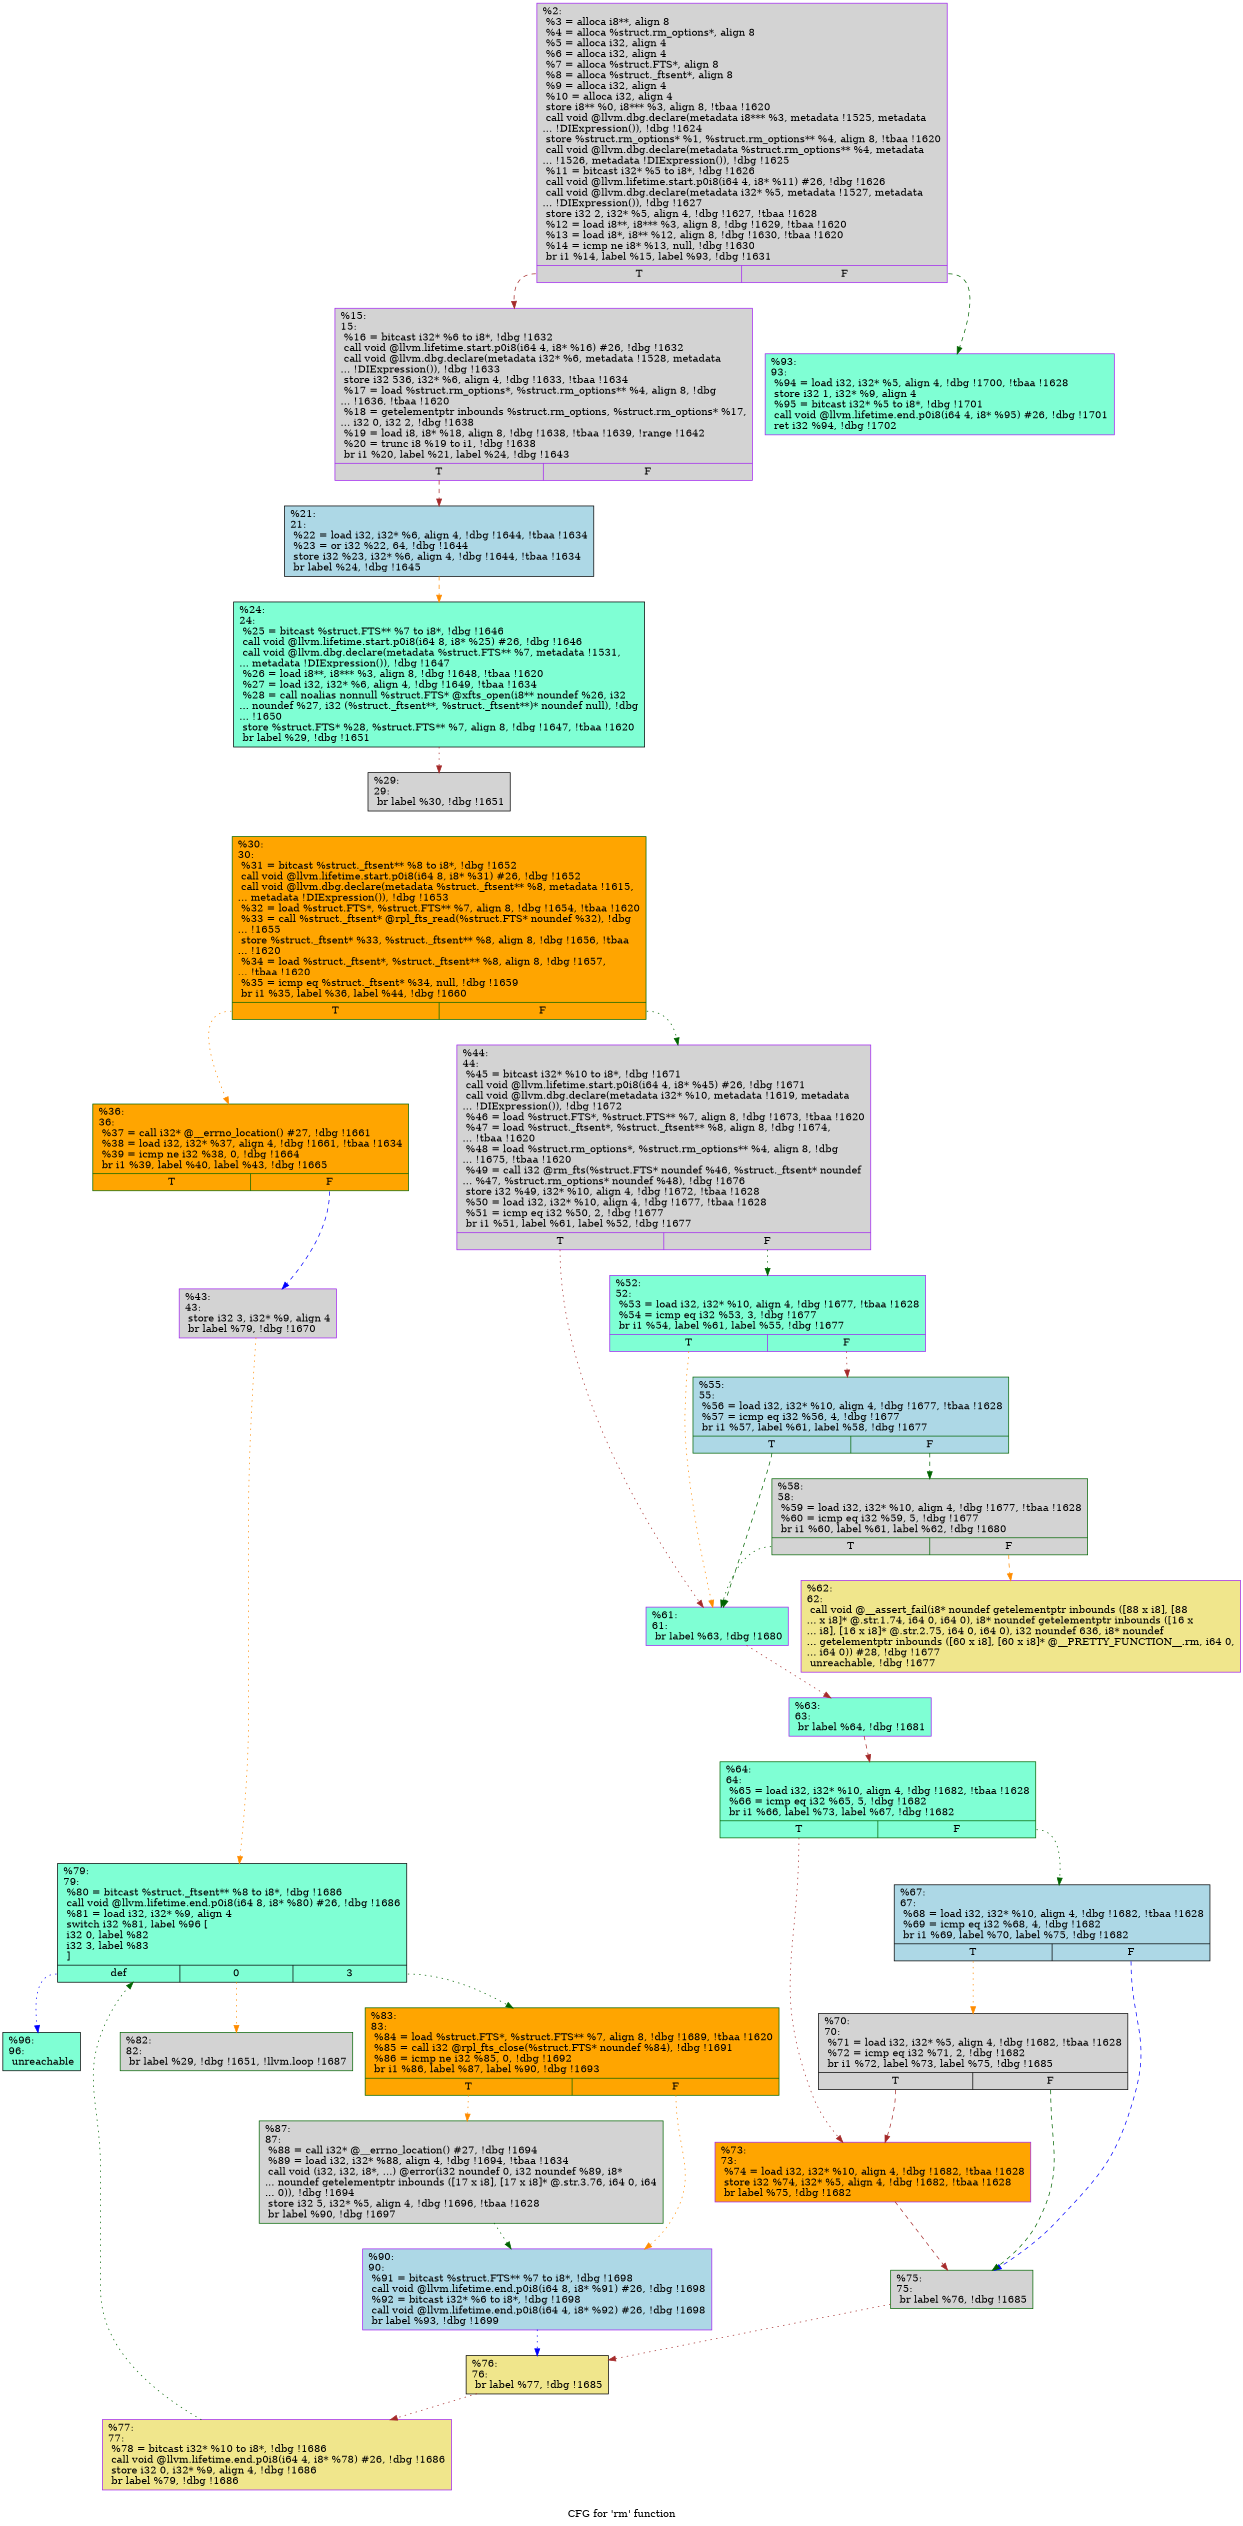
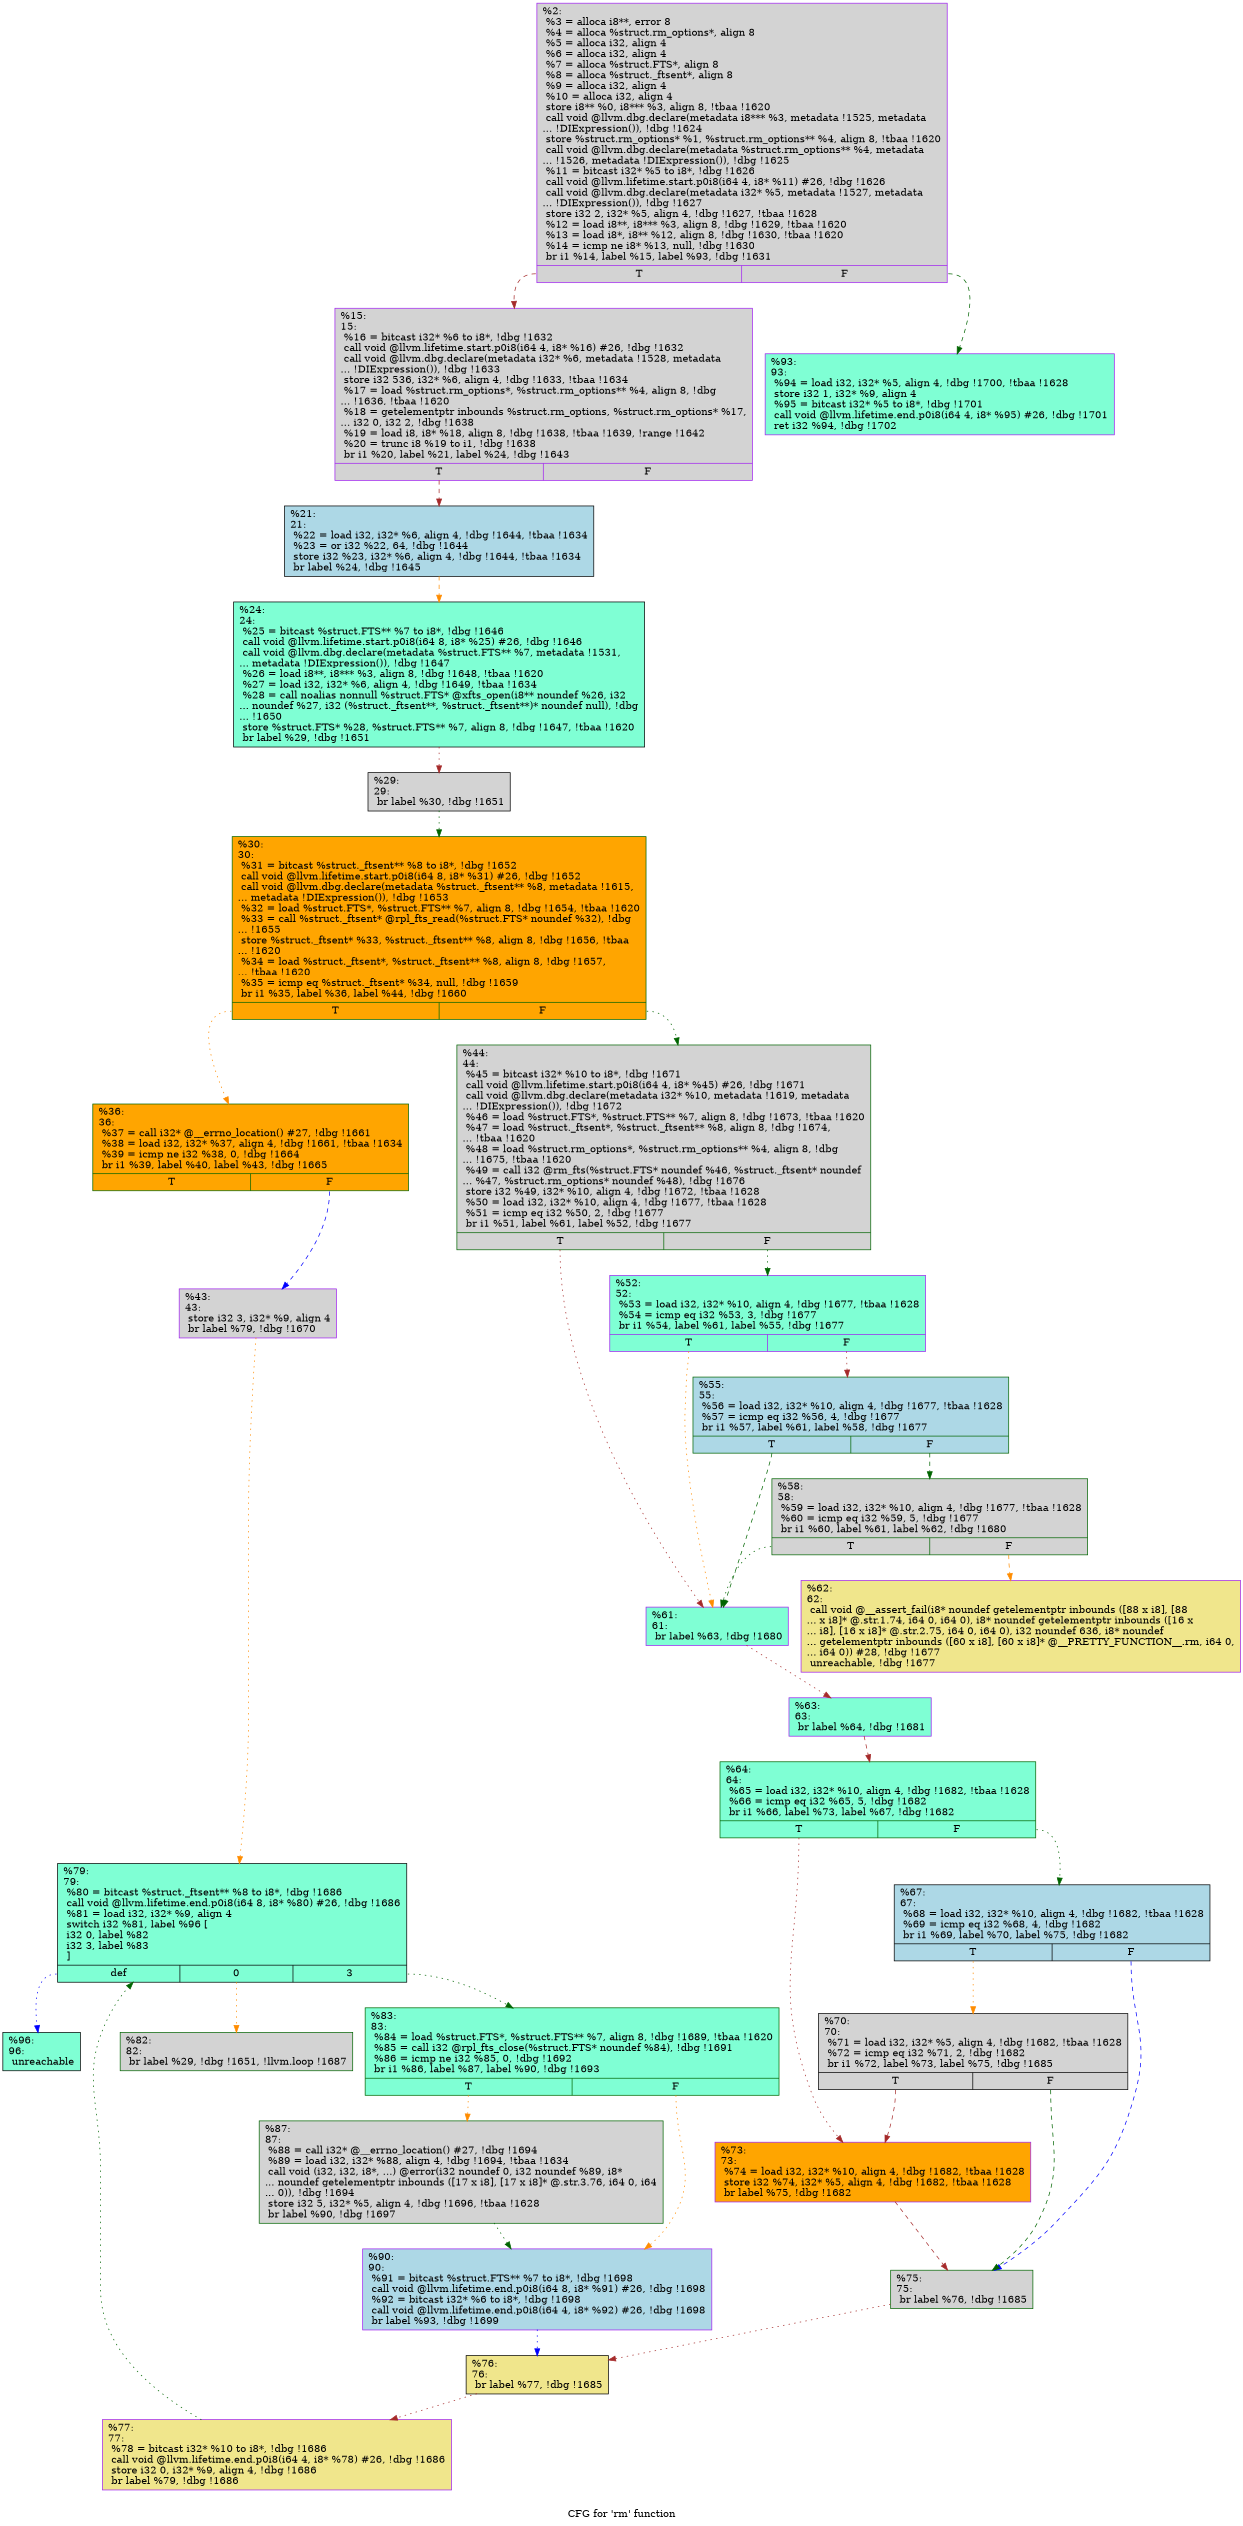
node "%2:": text "%3 = alloca i8**, align 8" -> "%3 = alloca i8**, error 8"
edge "%29:" -> "%30:": added
node "%44:": color purple -> darkgreen
node "%83:": fillcolor orange -> aquamarine
